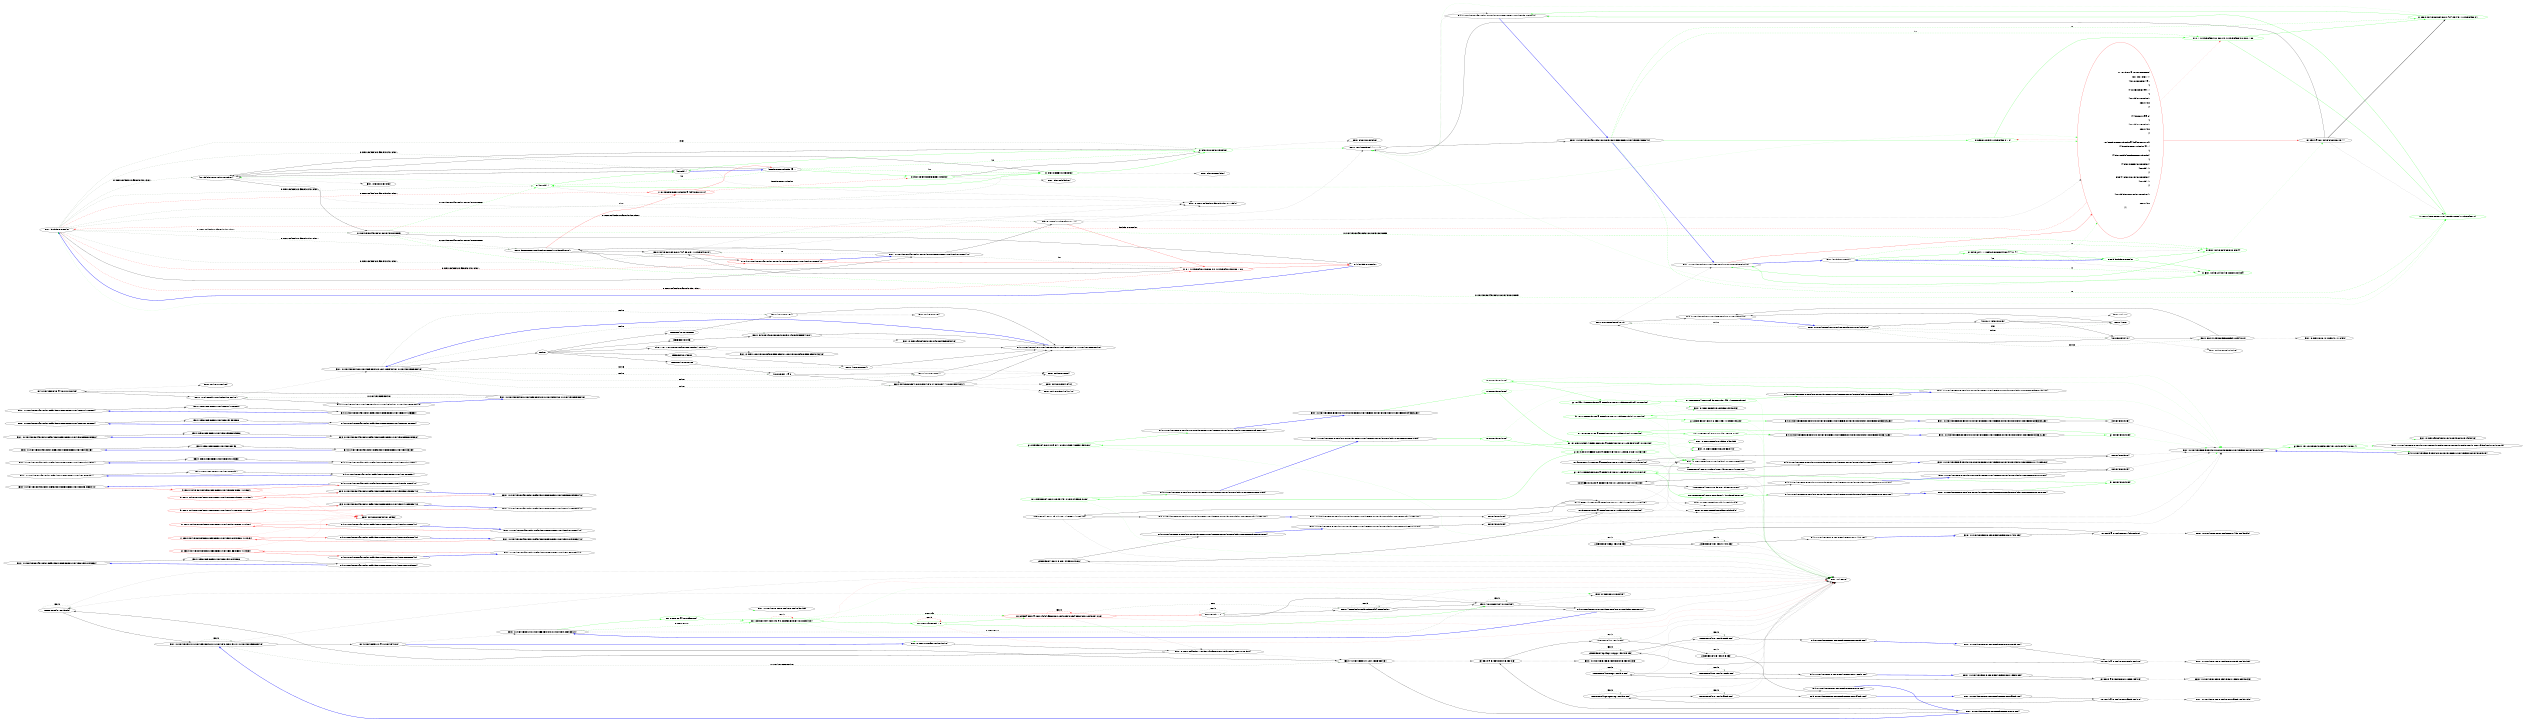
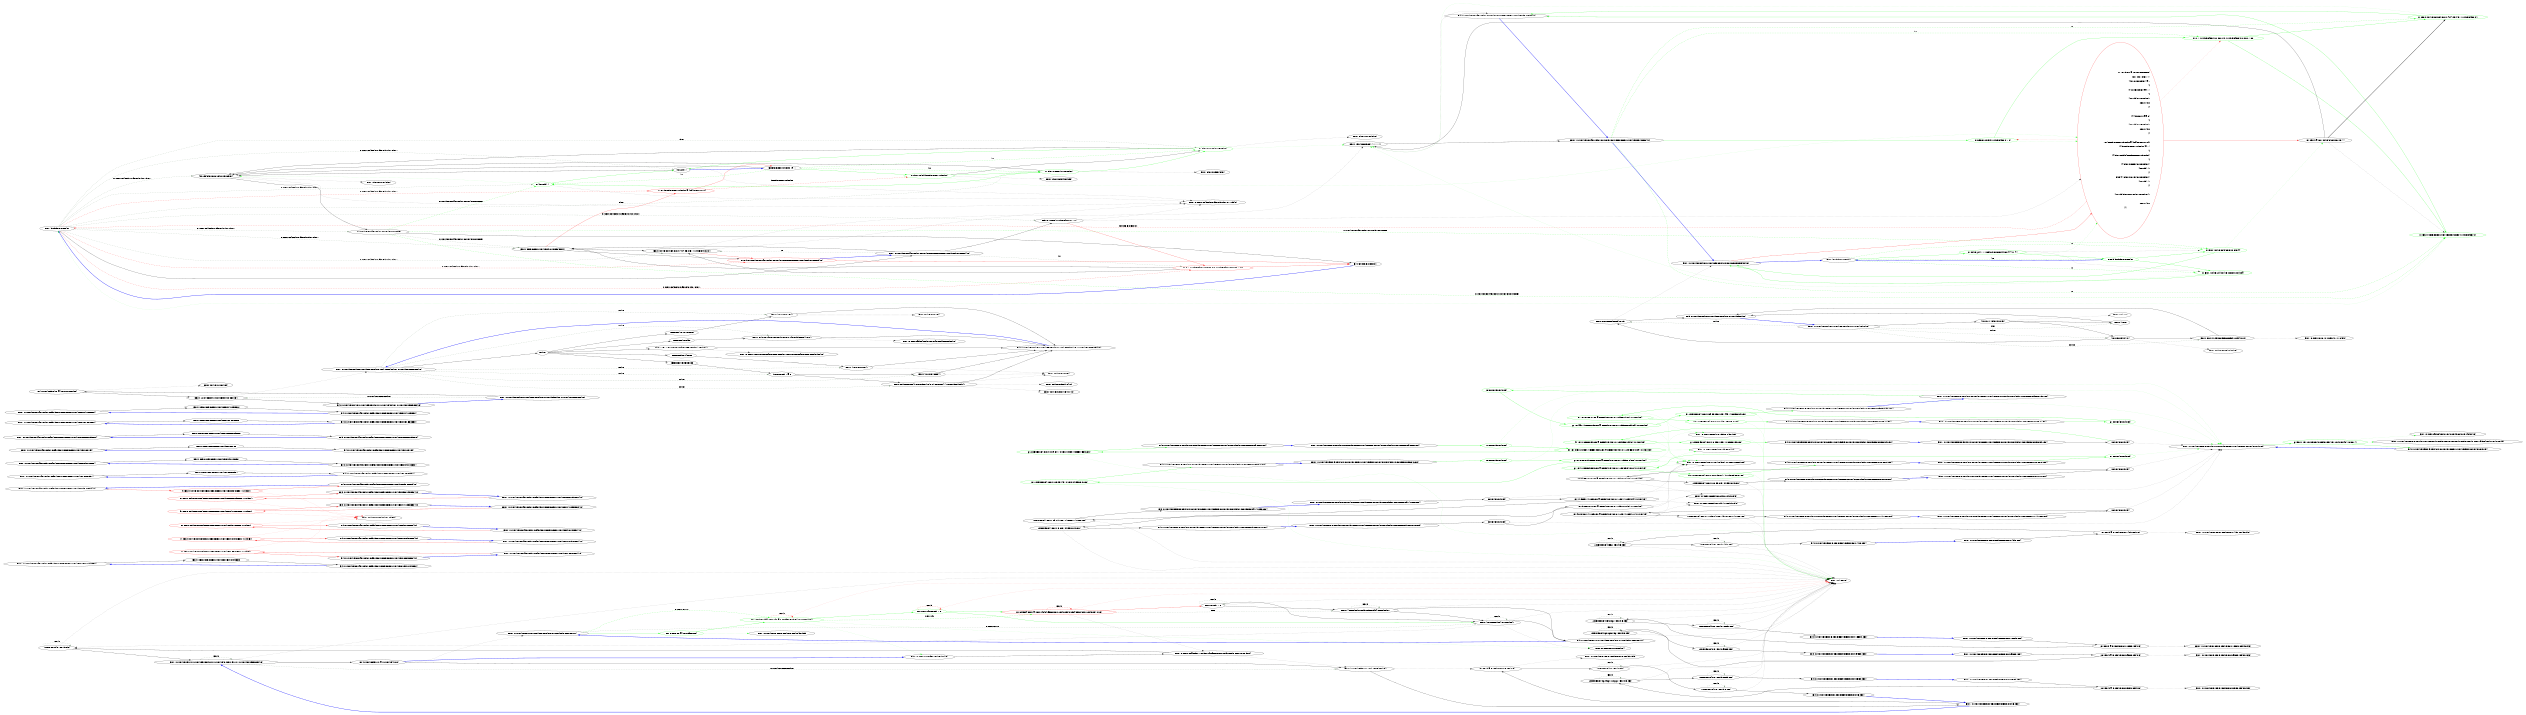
node "Entry char.IsDigit(char)": label "Entry char.IsDigit(char)" -> "Entry char.IsDigit(lambda)"
node "return base.DateHumanize__hours_ago(numberOfHours);": label "return base.DateHumanize__hours_ago(numberOfHours);" -> "return base.DateHumanize__hours_ago(attrs);"
node "Entry System.DateTime.AddSeconds(double)": removed
